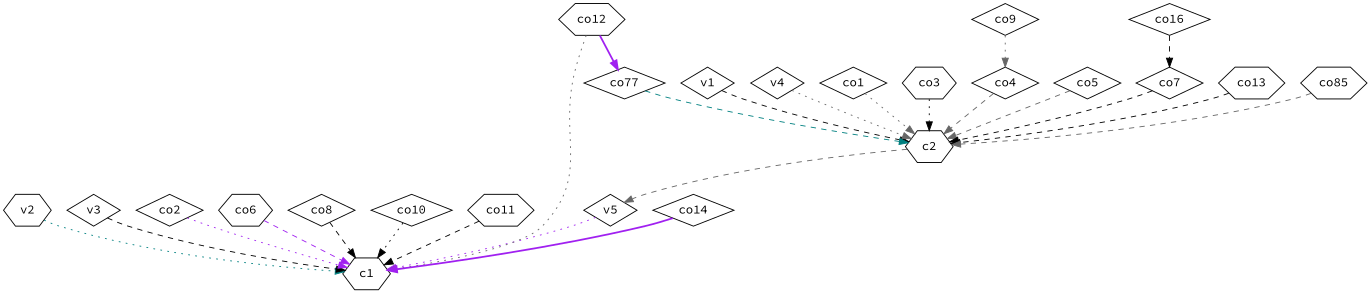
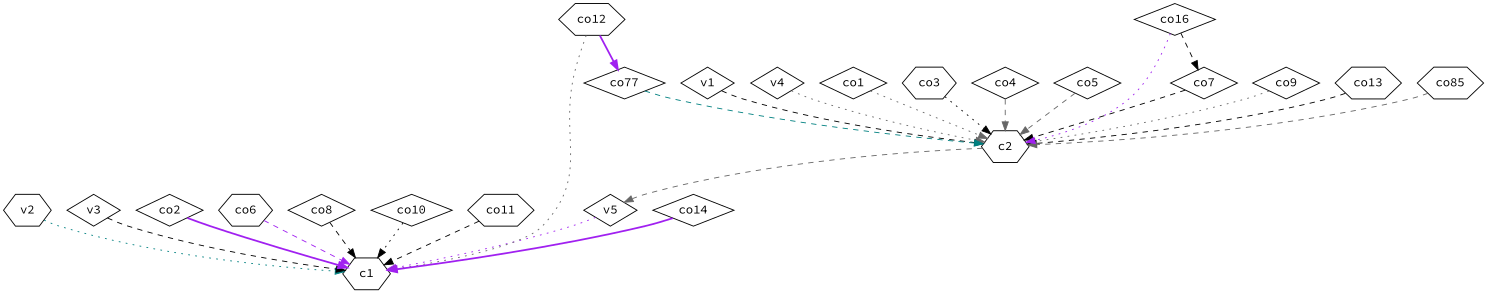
edge "co9" -> "co4": now "co9" -> "c2"
edge "co16" -> "c2": added
edge "co2" -> "c1": style dotted -> bold
